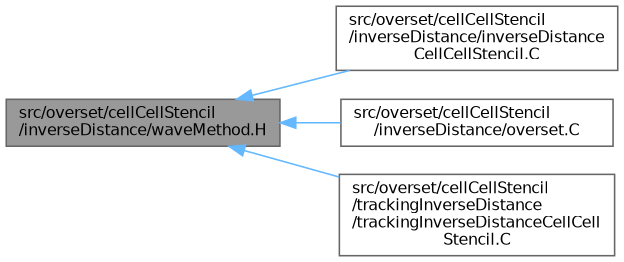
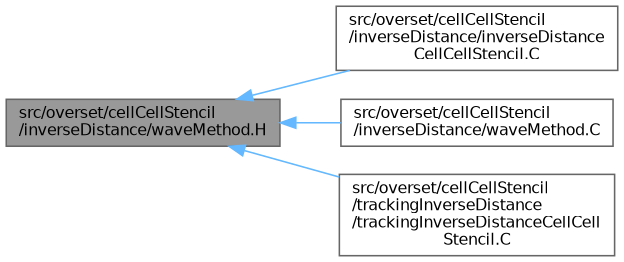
node "src/overset/cellCellStencil /inverseDistance/overset.C": label "src/overset/cellCellStencil /inverseDistance/overset.C" -> "src/overset/cellCellStencil /inverseDistance/waveMethod.C"
